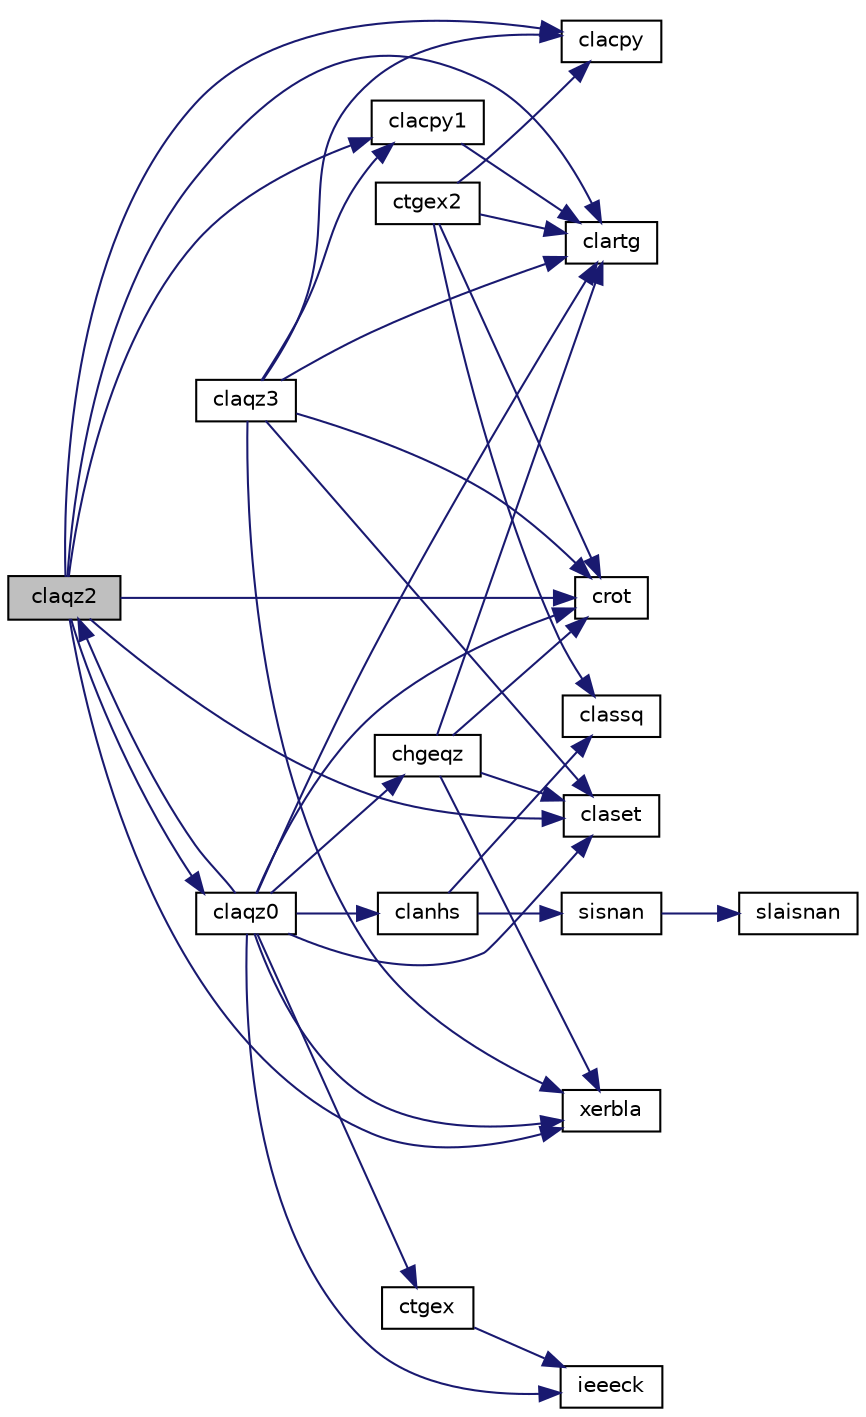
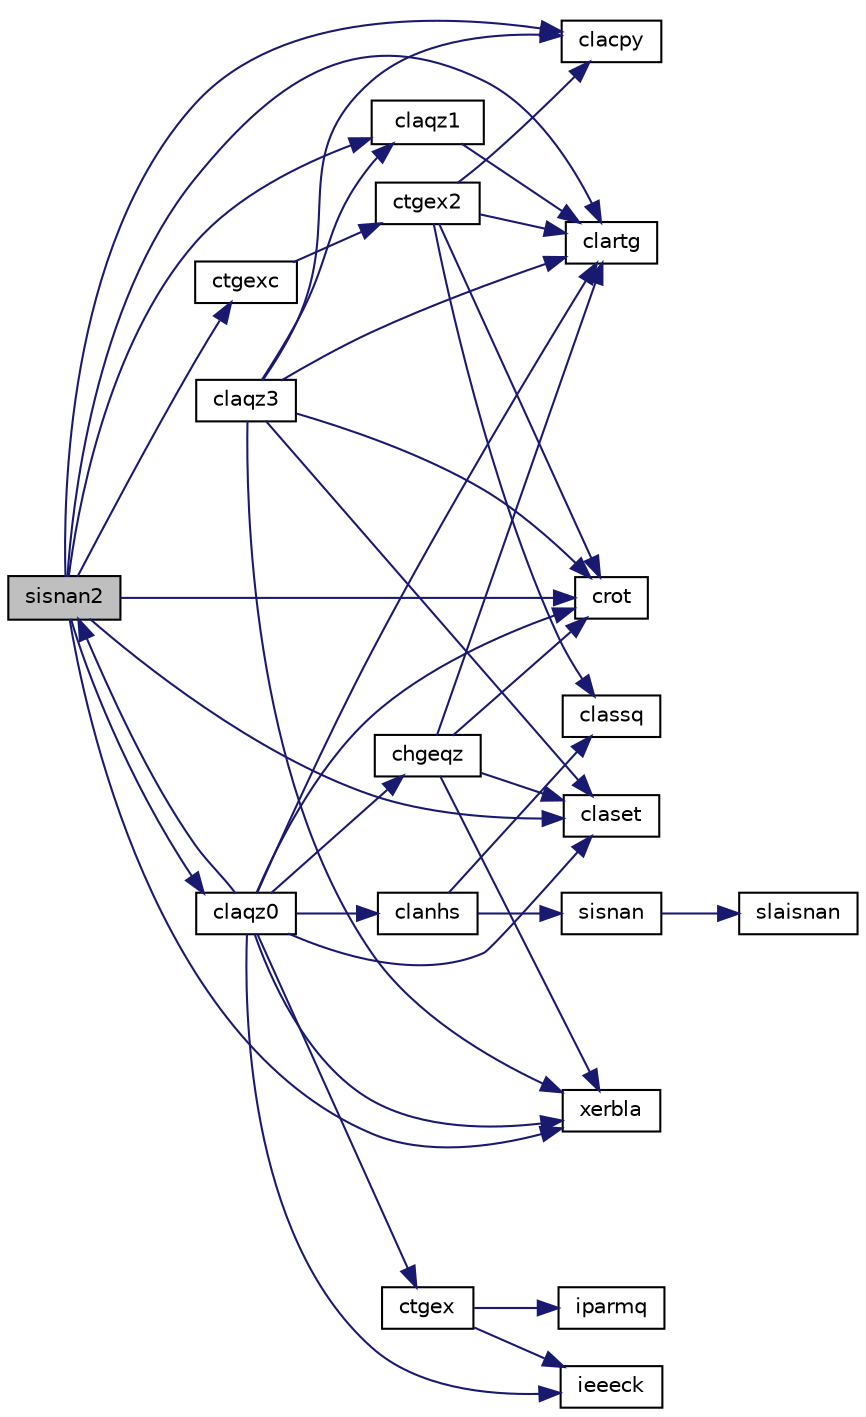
node "clacpy1": label "clacpy1" -> "claqz1"
node "ctgexc": added
node "claqz2": label "claqz2" -> "sisnan2"
node "iparmq": added
